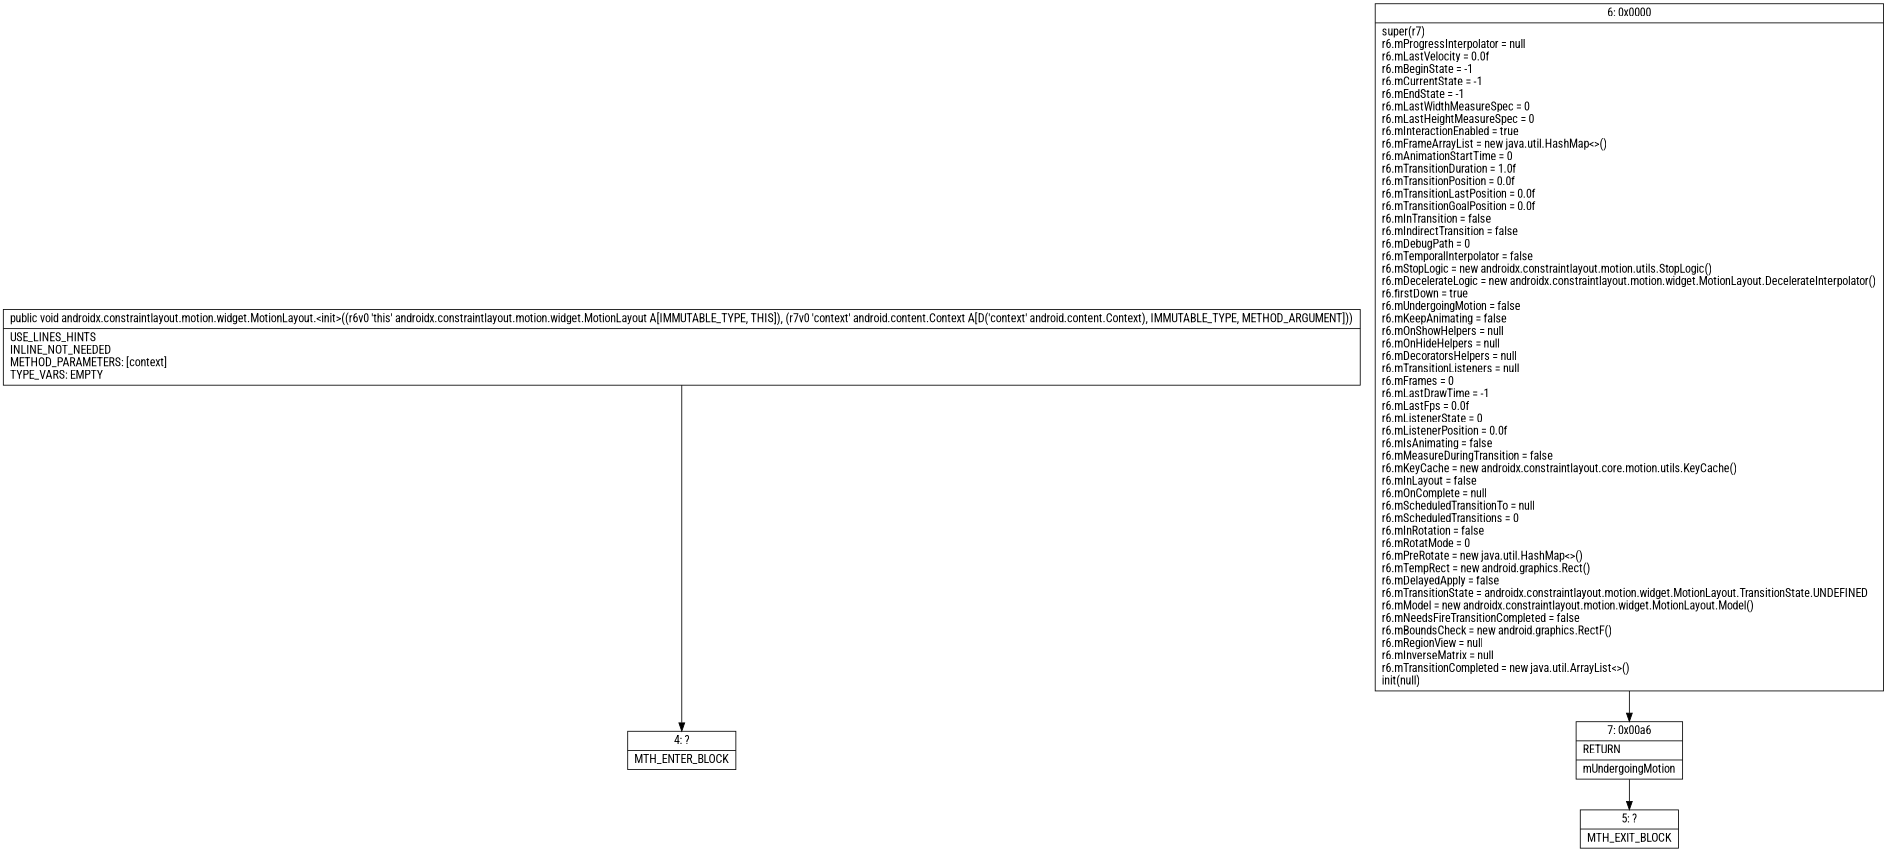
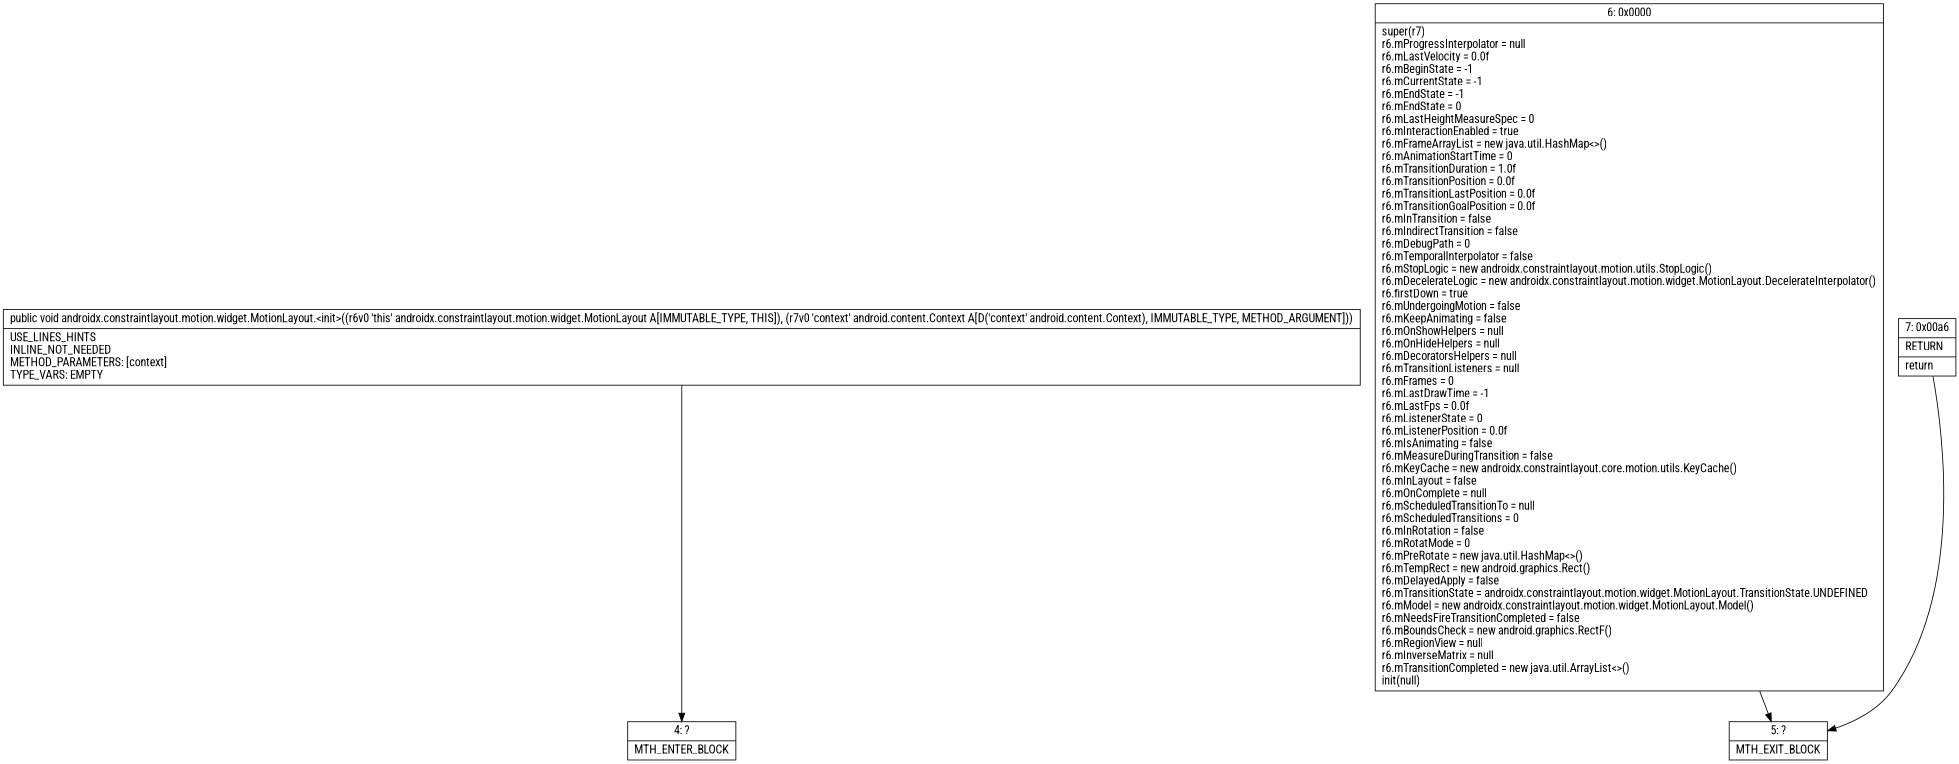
node "6: 0x0000": text "r6.mLastWidthMeasureSpec = 0" -> "r6.mEndState = 0"
edge "6: 0x0000" -> "7: 0x00a6": now "6: 0x0000" -> "5: ?"
node "7: 0x00a6": text "mUndergoingMotion" -> "return"
